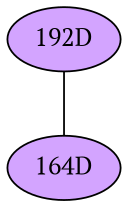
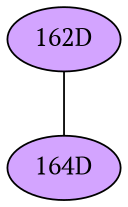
node "192D": label "192D" -> "162D"
